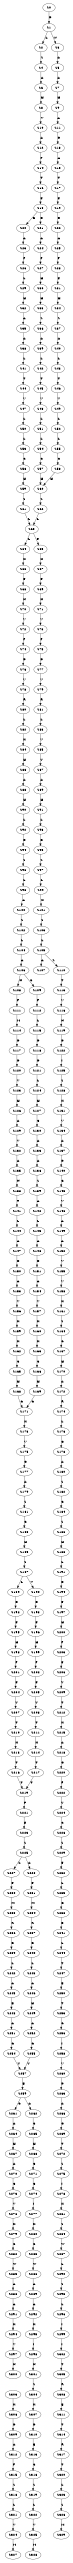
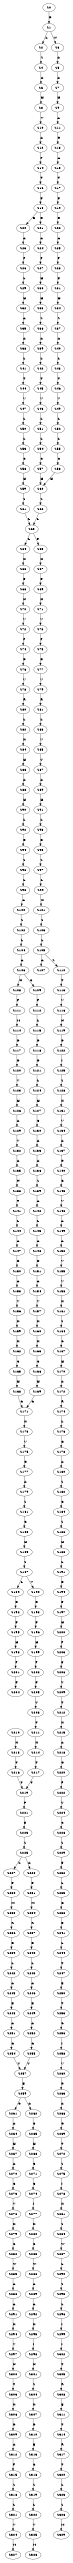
node "S207": removed
edge "S246" -> "S249": label "H" -> "E"
edge "S300" -> "S303": added, label "T"
